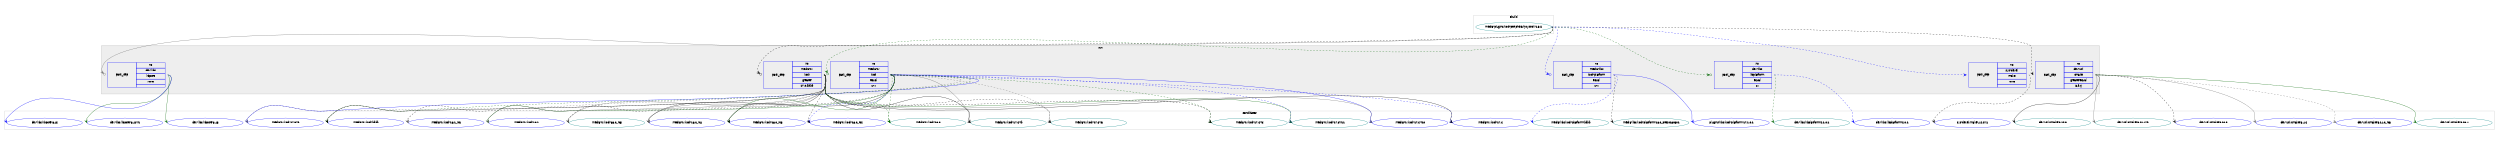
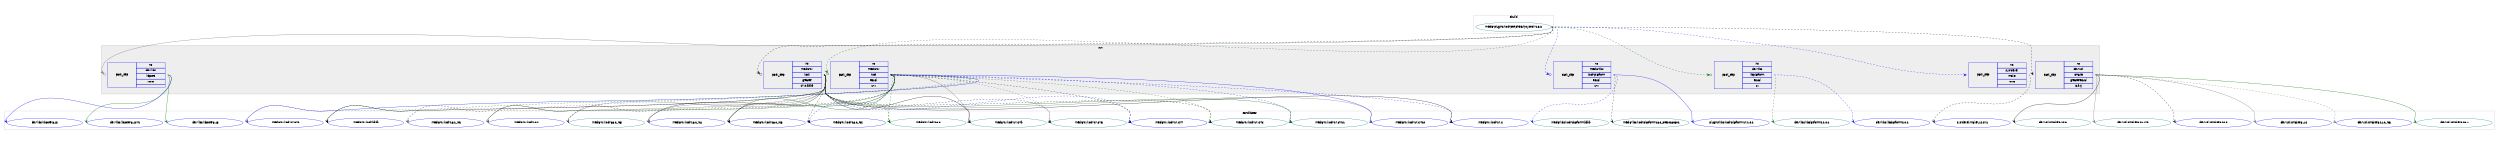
node "media-tv/kodi-17.6-r7": added
